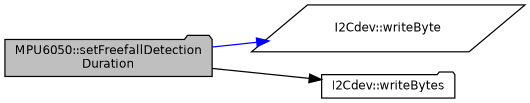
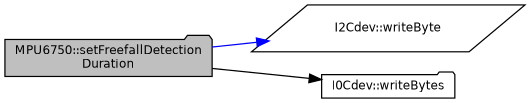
node "MPU6050::setFreefallDetection Duration": label "MPU6050::setFreefallDetection Duration" -> "MPU6750::setFreefallDetection Duration"
node "I2Cdev::writeBytes": label "I2Cdev::writeBytes" -> "I0Cdev::writeBytes"
